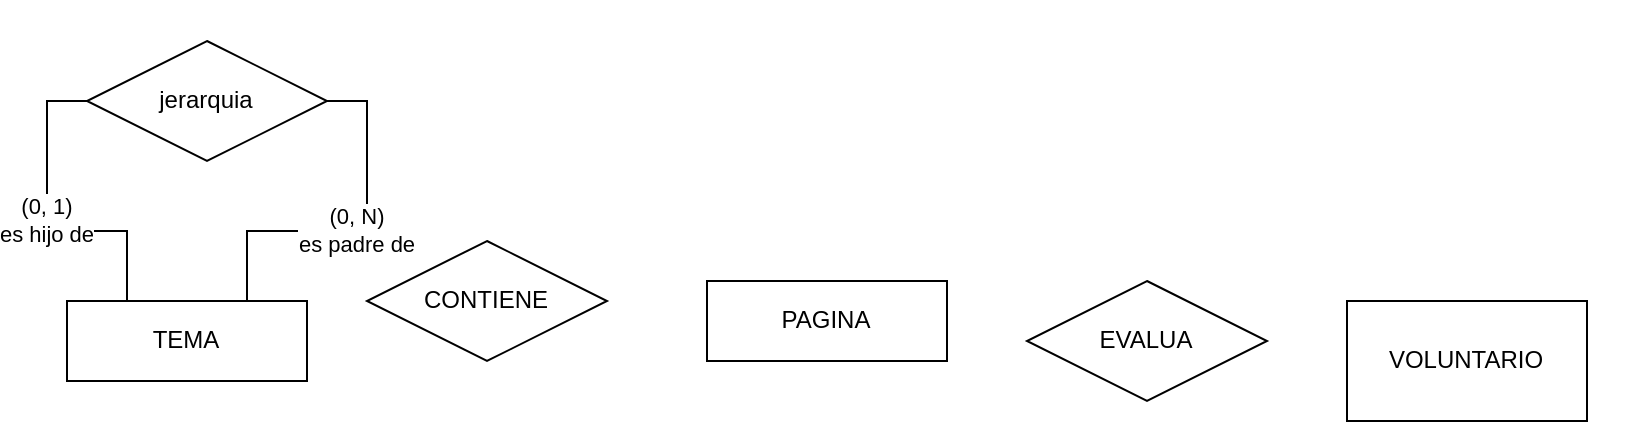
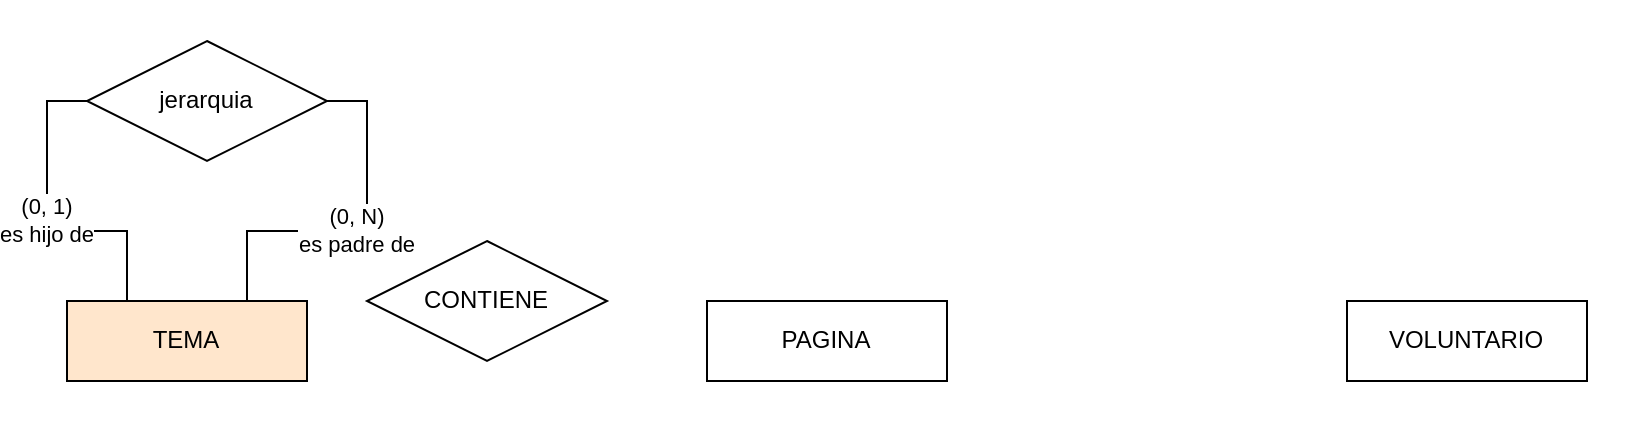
node "PAGINA": moved (827, 321) -> (827, 341)
node "TEMA": fillcolor #ffffff -> #ffe6cc
node "EVALUA": removed
node "VOLUNTARIO": size 240x120 -> 240x80
